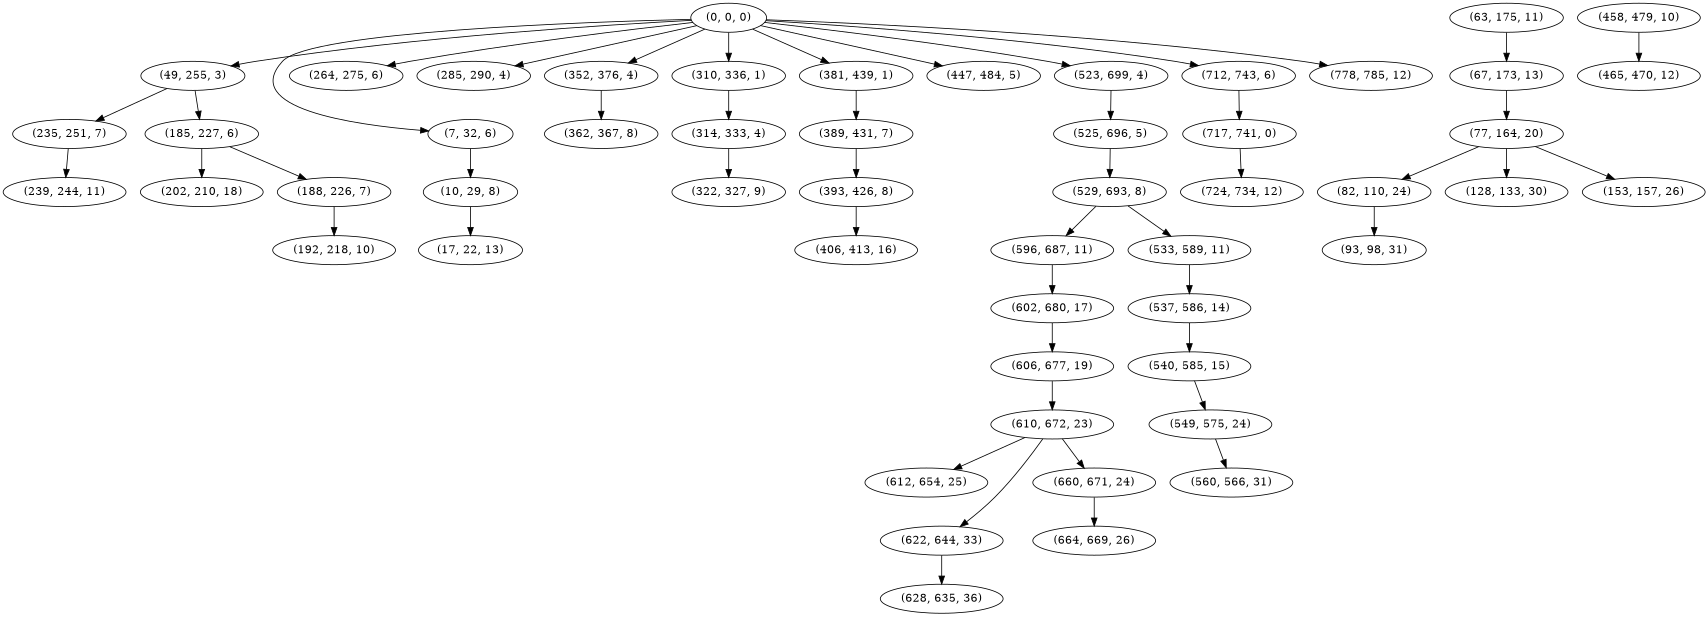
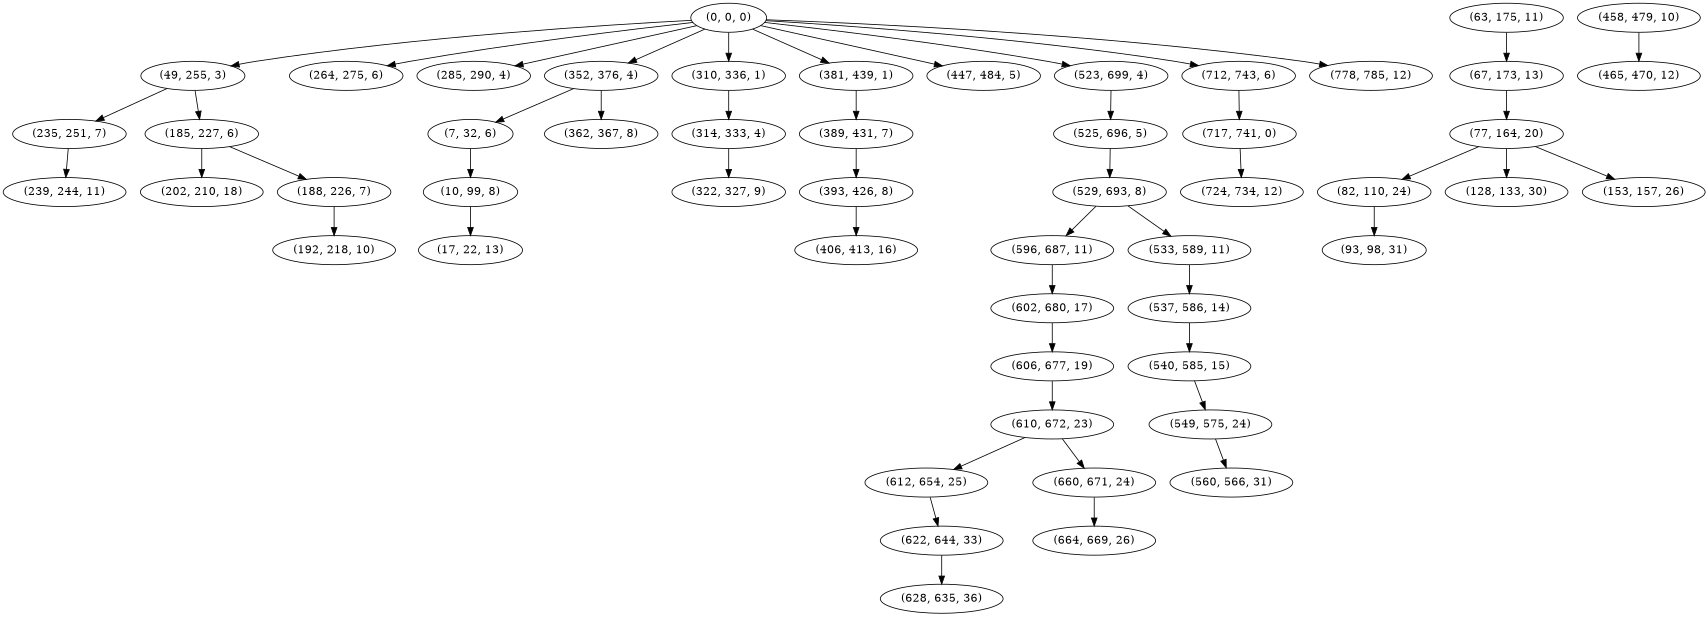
edge "(0, 0, 0)" -> "(7, 32, 6)": now "(352, 376, 4)" -> "(7, 32, 6)"
node "(10, 29, 8)": label "(10, 29, 8)" -> "(10, 99, 8)"
edge "(610, 672, 23)" -> "(622, 644, 33)": now "(612, 654, 25)" -> "(622, 644, 33)"
